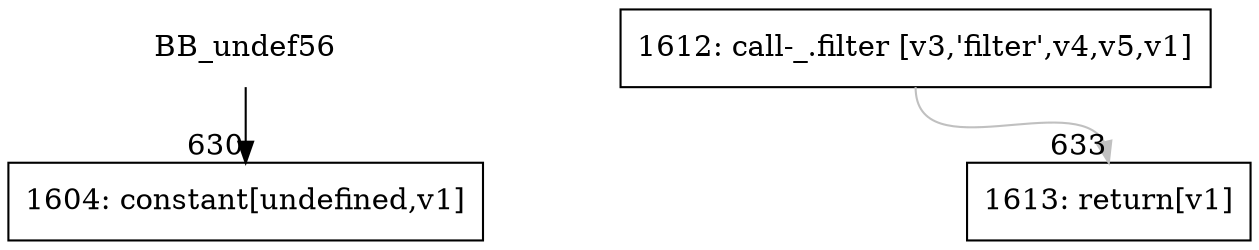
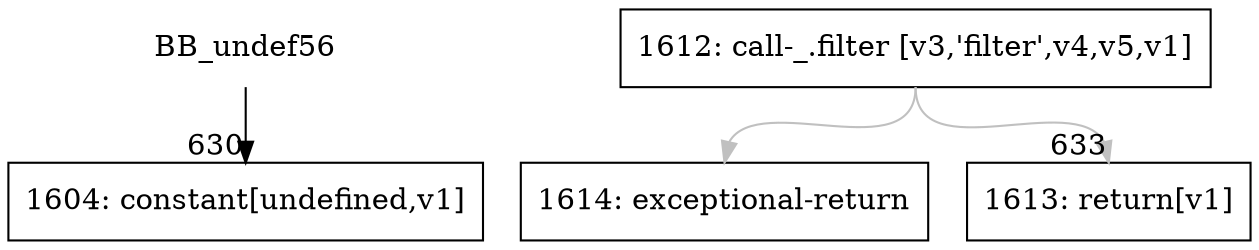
node "1614: exceptional-return": added
